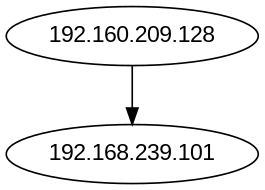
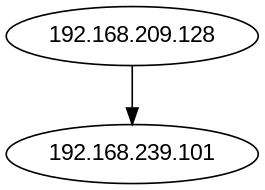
node "192.160.209.128": label "192.160.209.128" -> "192.168.209.128"
